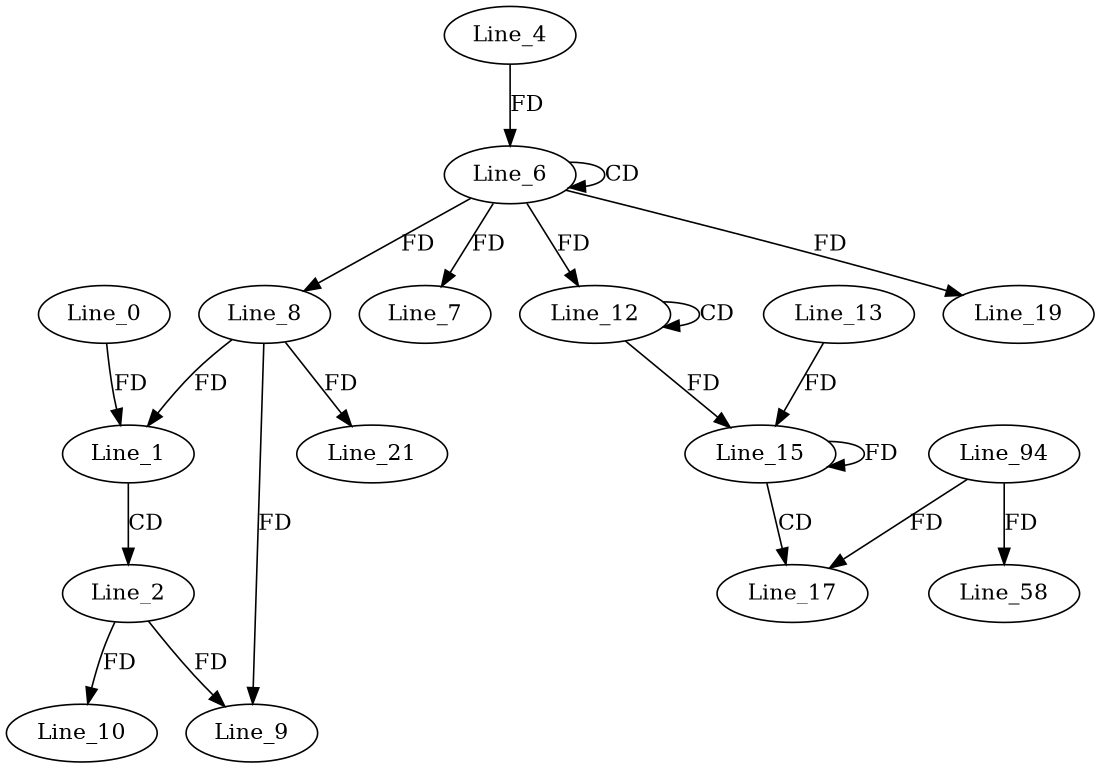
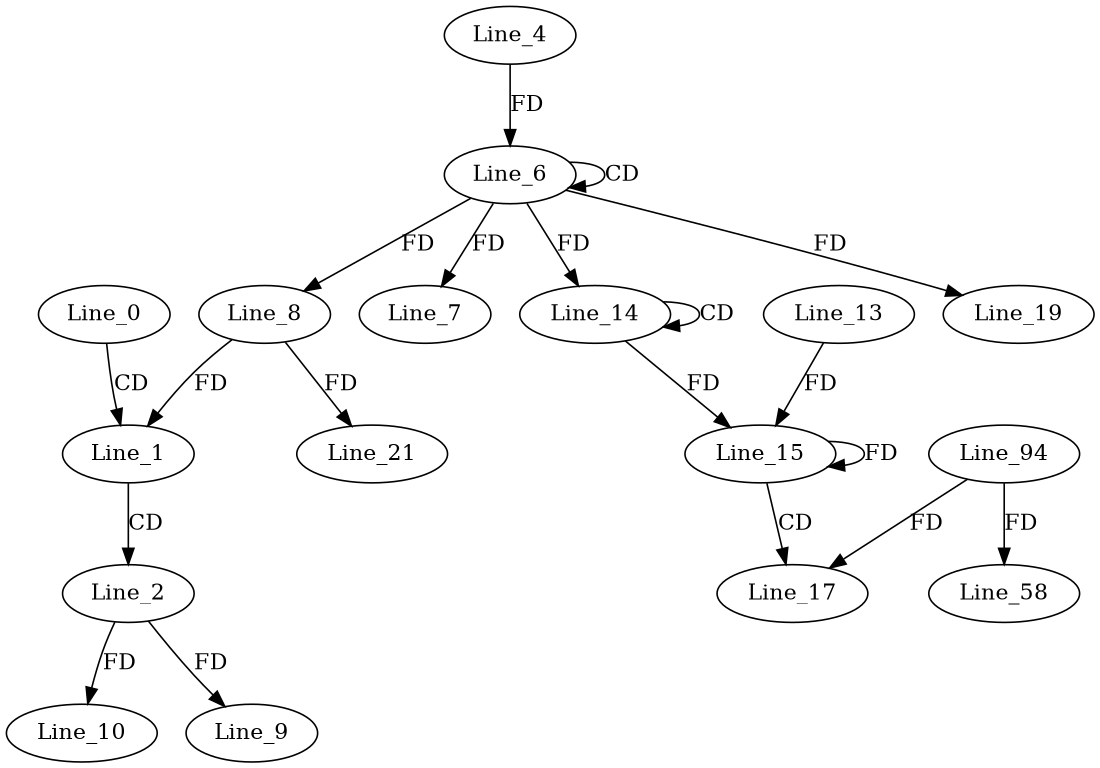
node "Line_12": label "Line_12" -> "Line_14"
edge "Line_0" -> "Line_1": label "FD" -> "CD"
edge "Line_8" -> "Line_9": removed, label "FD"
